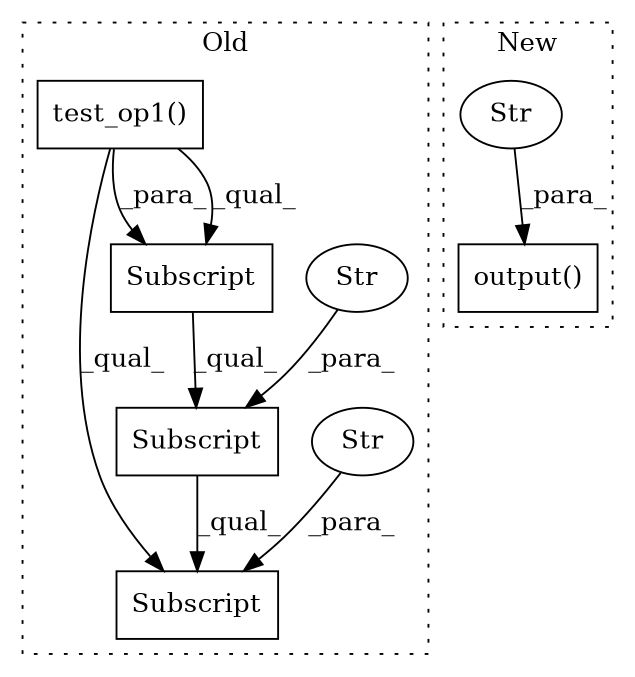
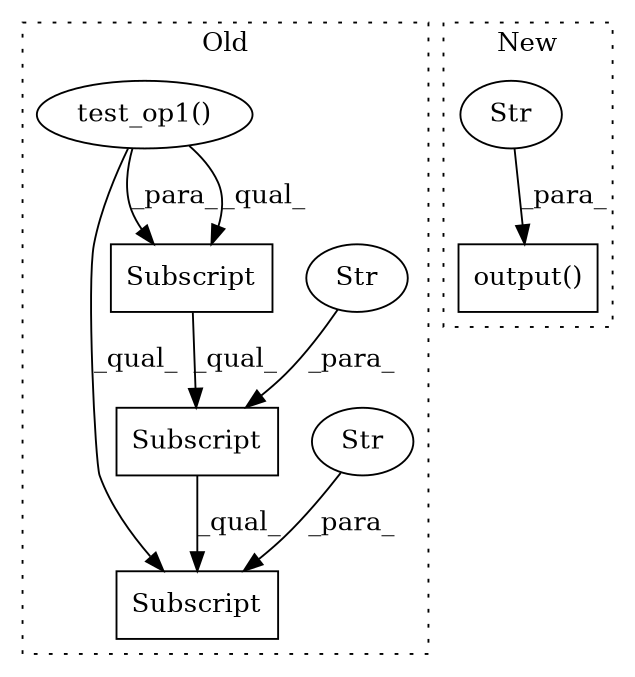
node "test_op1()": shape box -> ellipse
